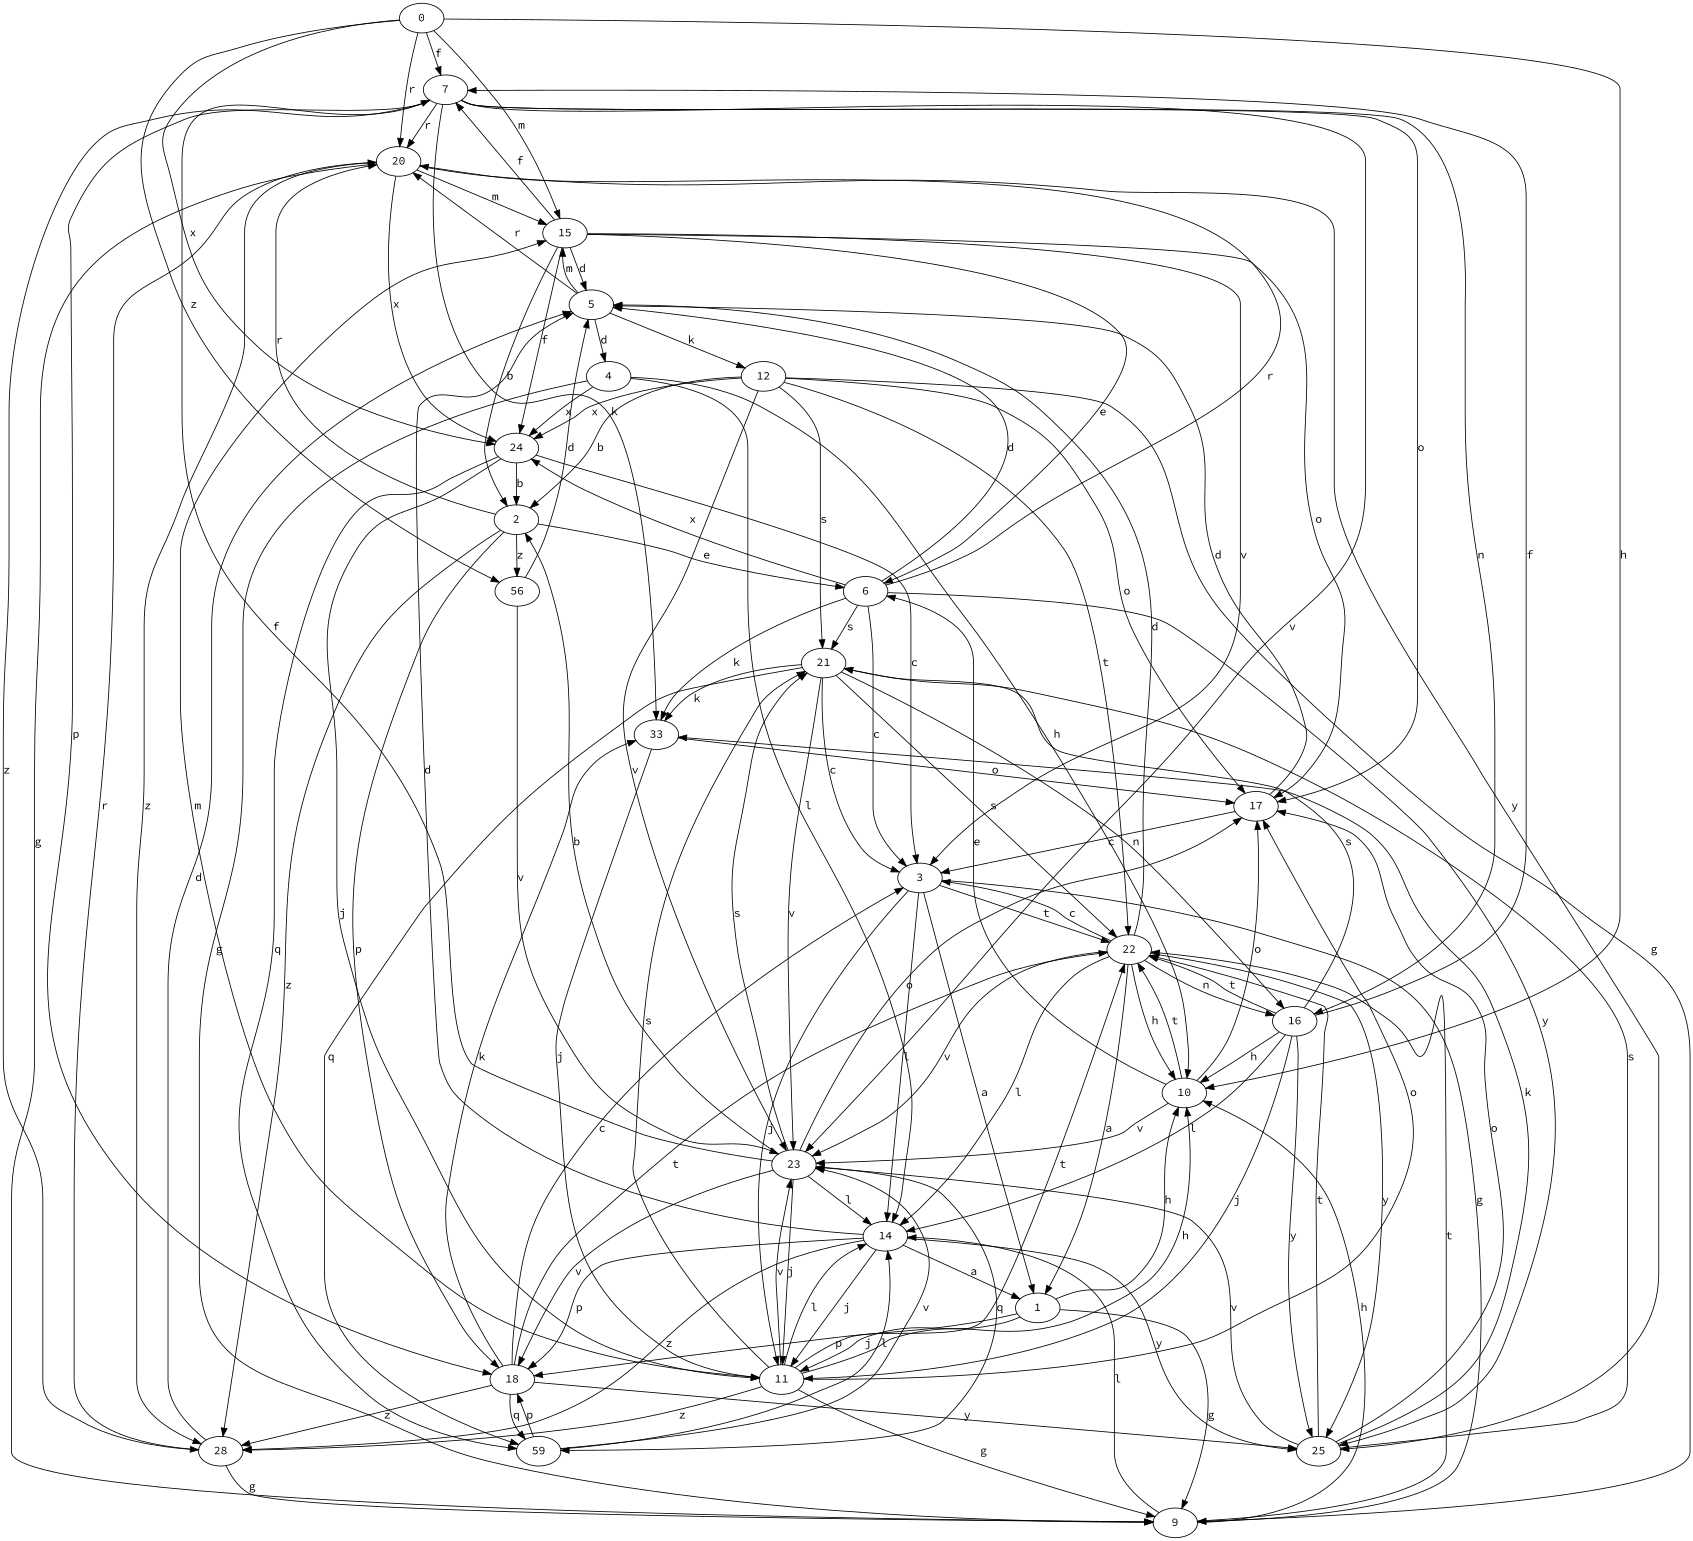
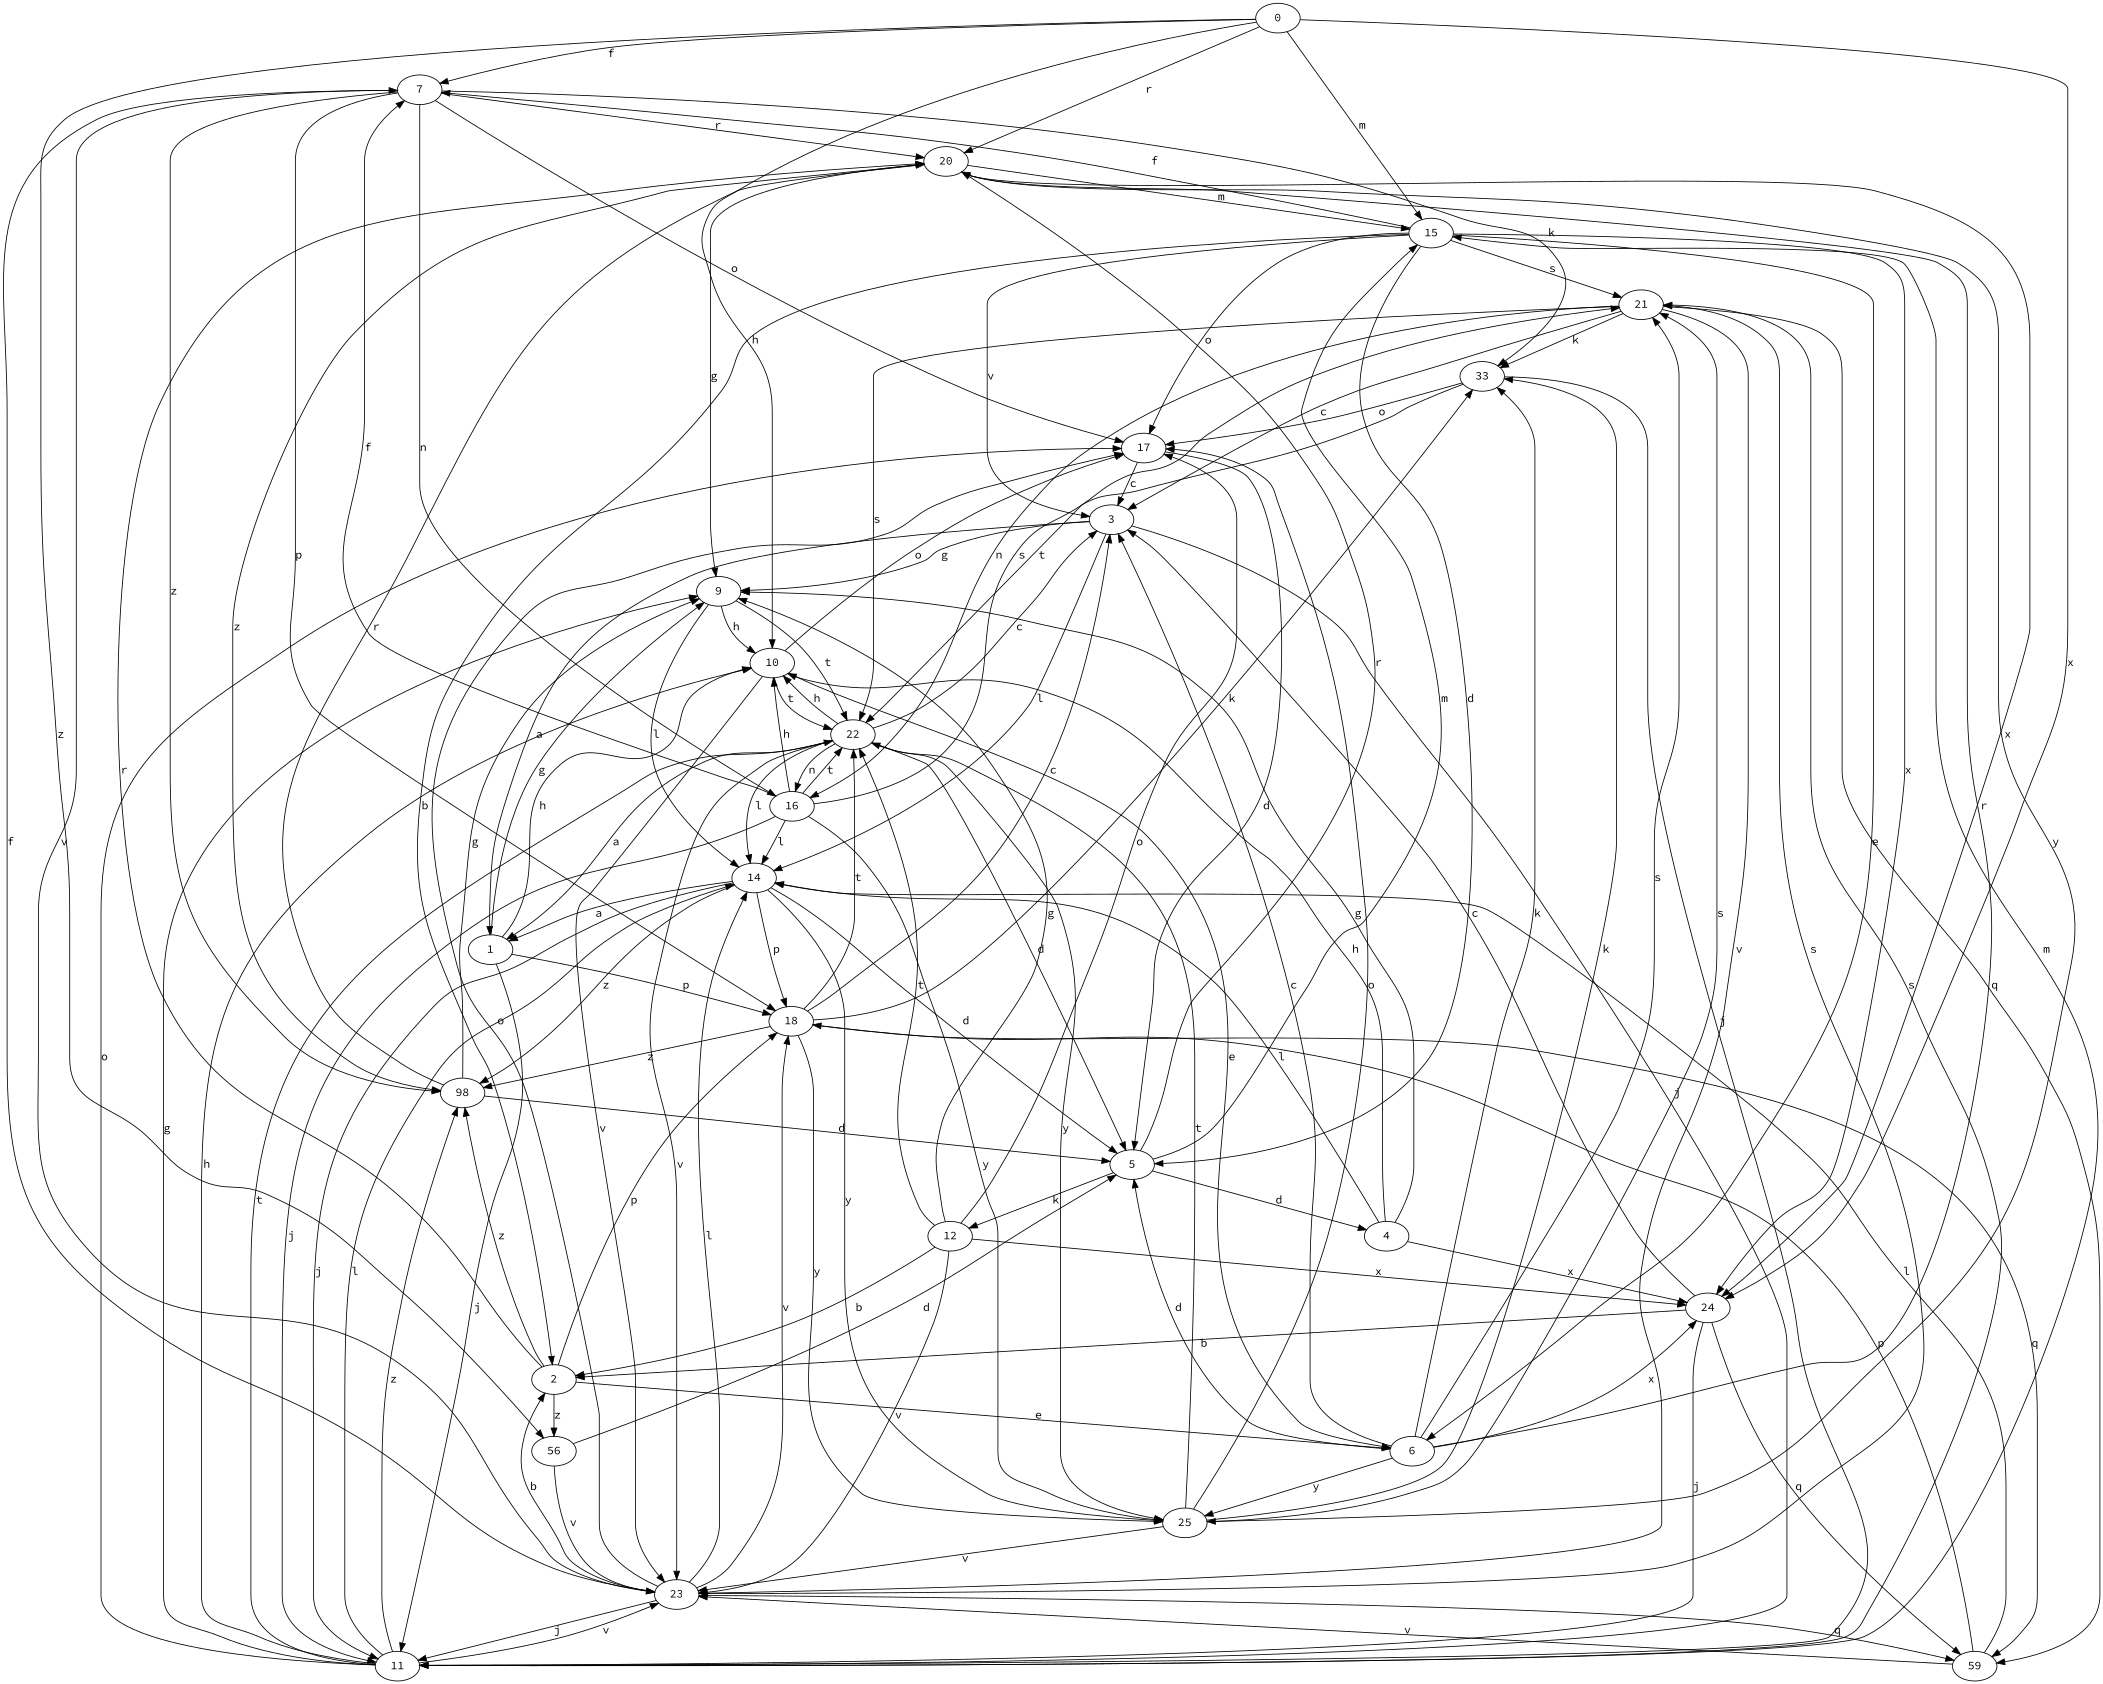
edge "15" -> "24": label "f" -> "x"
edge "12" -> "21": now "15" -> "21"
edge "3" -> "22": now "33" -> "22"
node "28": label "28" -> "98"
